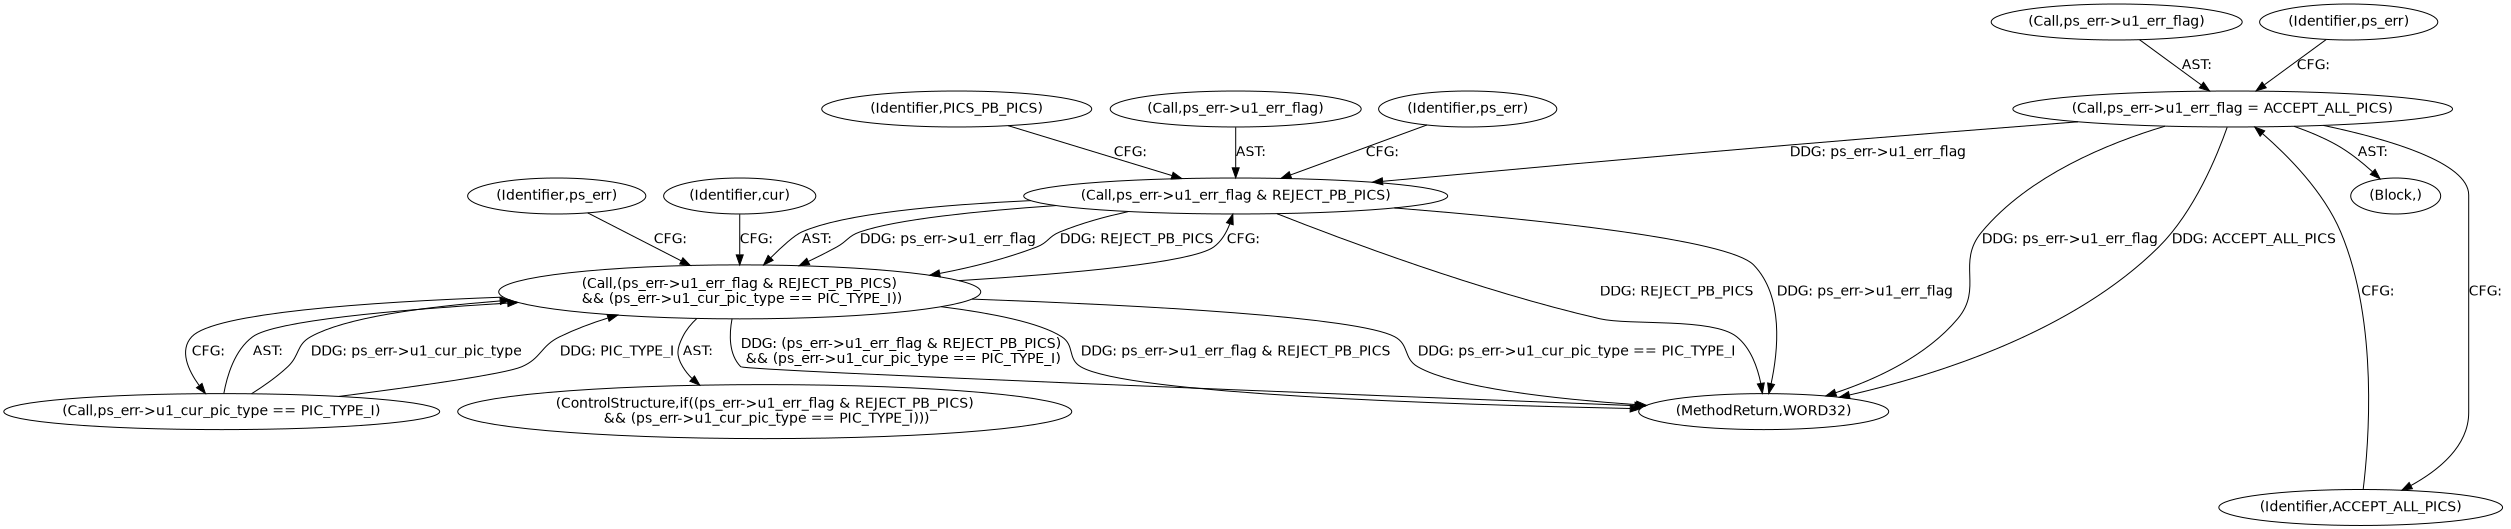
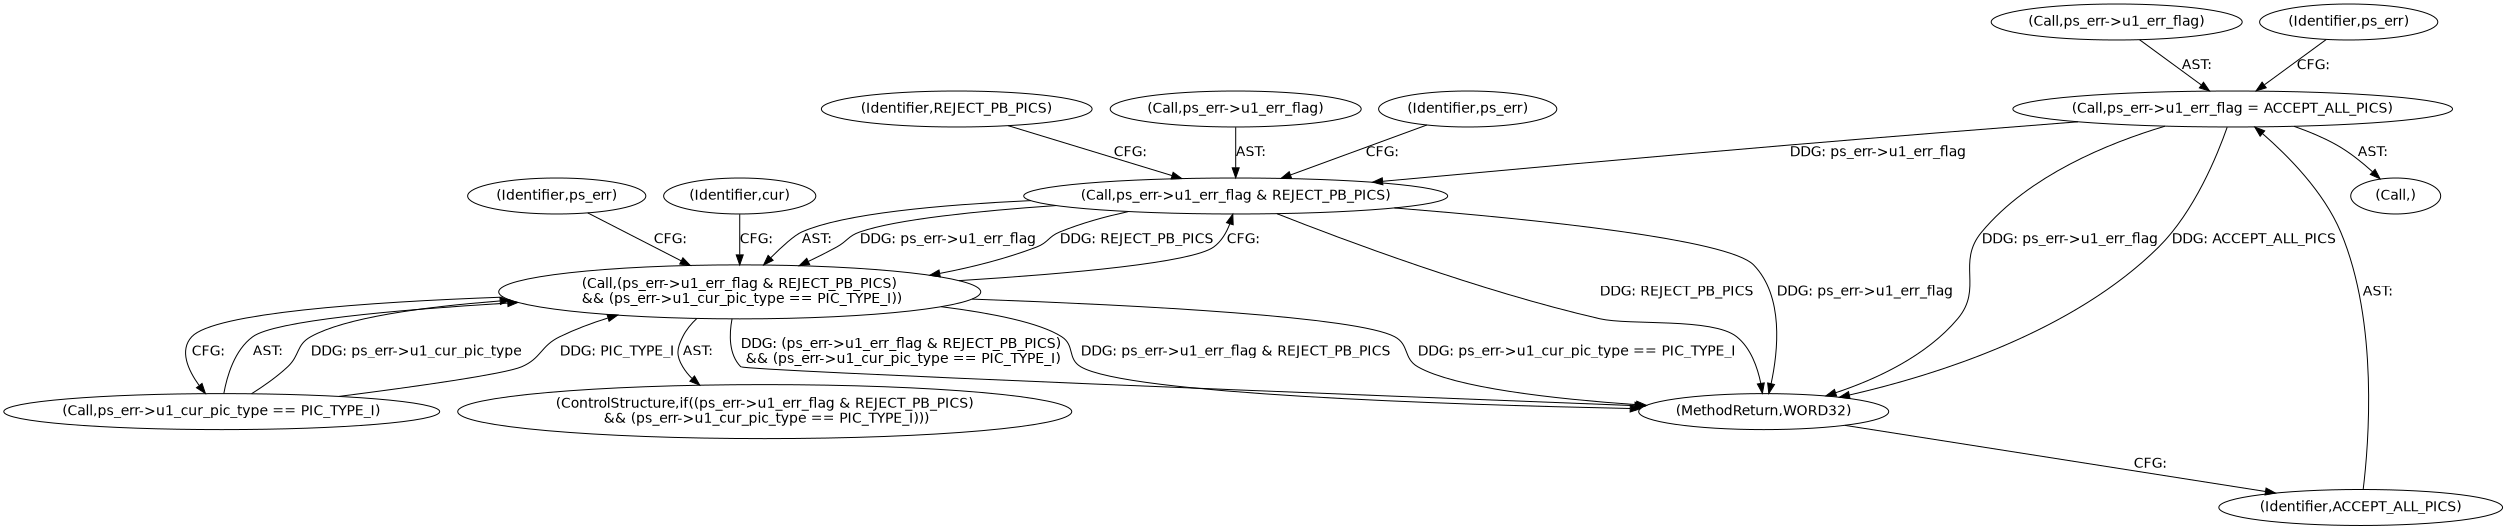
node "(Identifier,PICS_PB_PICS)": label "(Identifier,PICS_PB_PICS)" -> "(Identifier,REJECT_PB_PICS)"
node "(Block,)": label "(Block,)" -> "(Call,)"
edge "(Call,ps_err->u1_err_flag = ACCEPT_ALL_PICS)" -> "(Identifier,ACCEPT_ALL_PICS)": now "(MethodReturn,WORD32)" -> "(Identifier,ACCEPT_ALL_PICS)"
edge "(Identifier,ACCEPT_ALL_PICS)" -> "(Call,ps_err->u1_err_flag = ACCEPT_ALL_PICS)": label "CFG: " -> "AST: "
